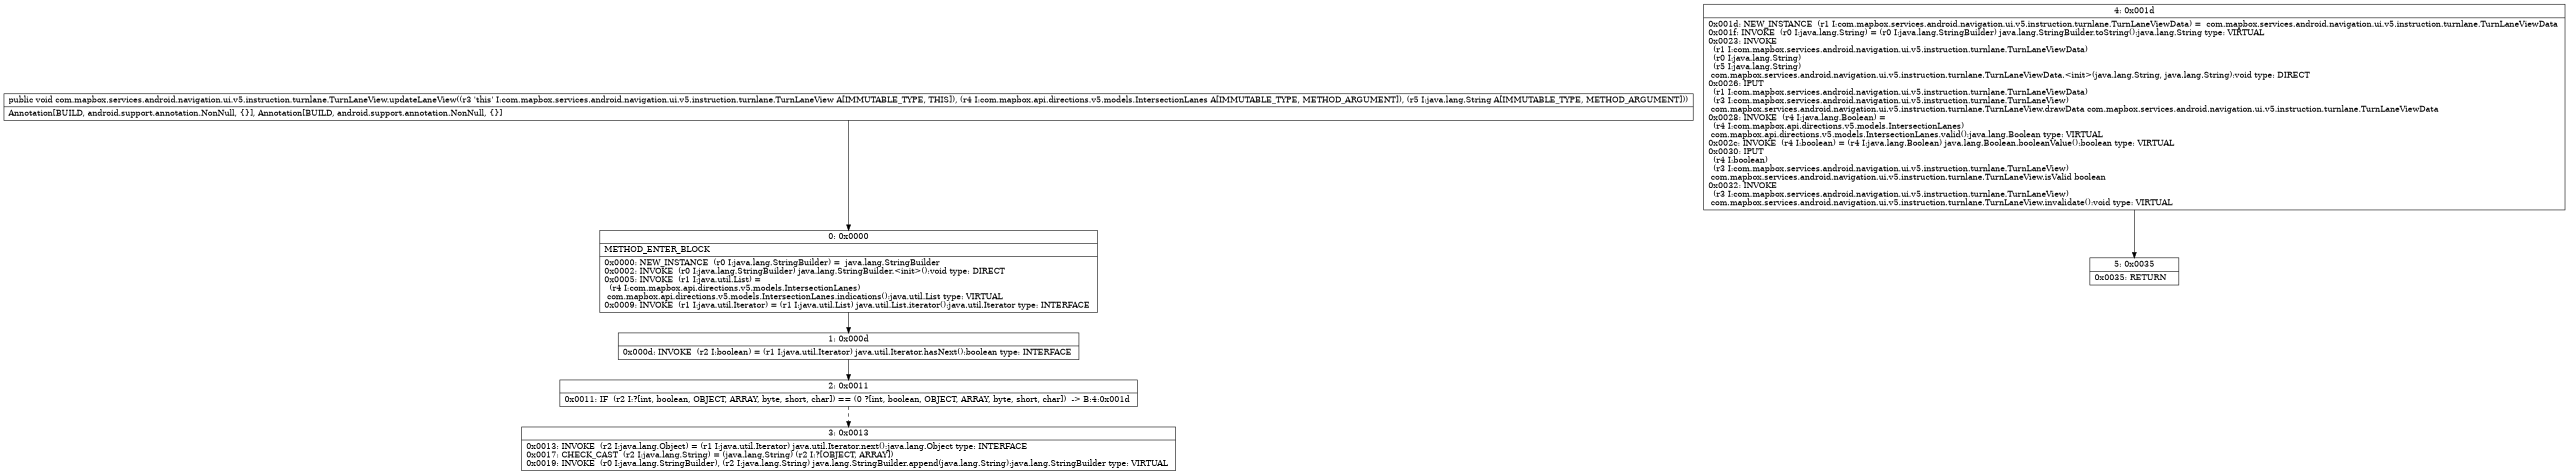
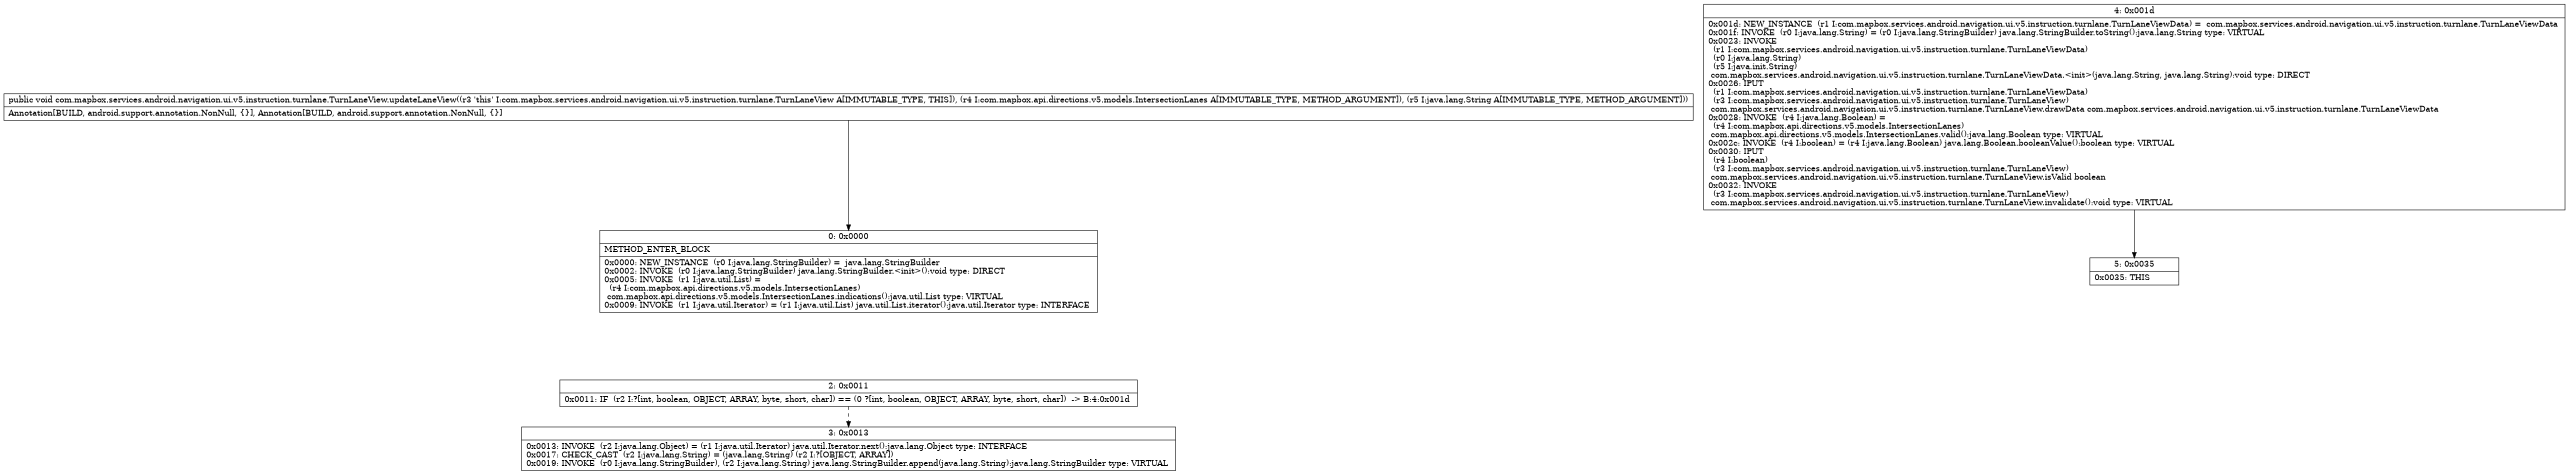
node "4: 0x001d": text "(r5 I:java.lang.String)" -> "(r5 I:java.init.String)"
node "5: 0x0035": text "0x0035: RETURN" -> "0x0035: THIS"
node "1: 0x000d": removed
